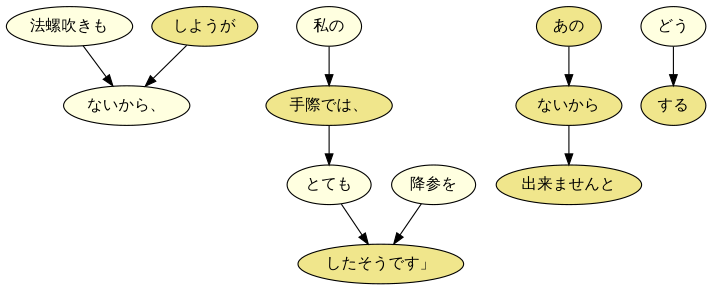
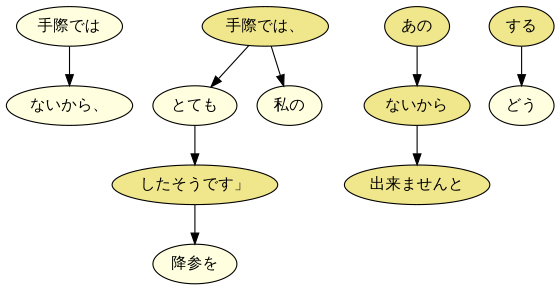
node "法螺吹きも": label "法螺吹きも" -> "手際では"
node "しようが": removed
edge "私の" -> "手際では、": reversed
edge "どう" -> "する": reversed
edge "降参を" -> "したそうです」": reversed
